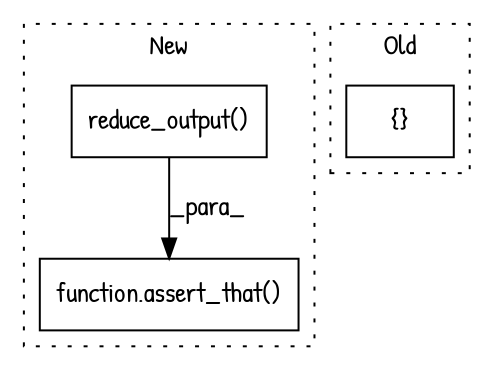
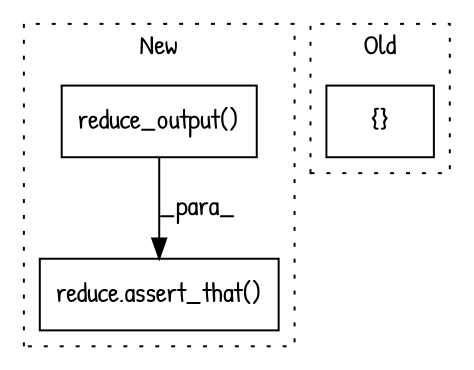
node "function.assert_that()": label "function.assert_that()" -> "reduce.assert_that()"
